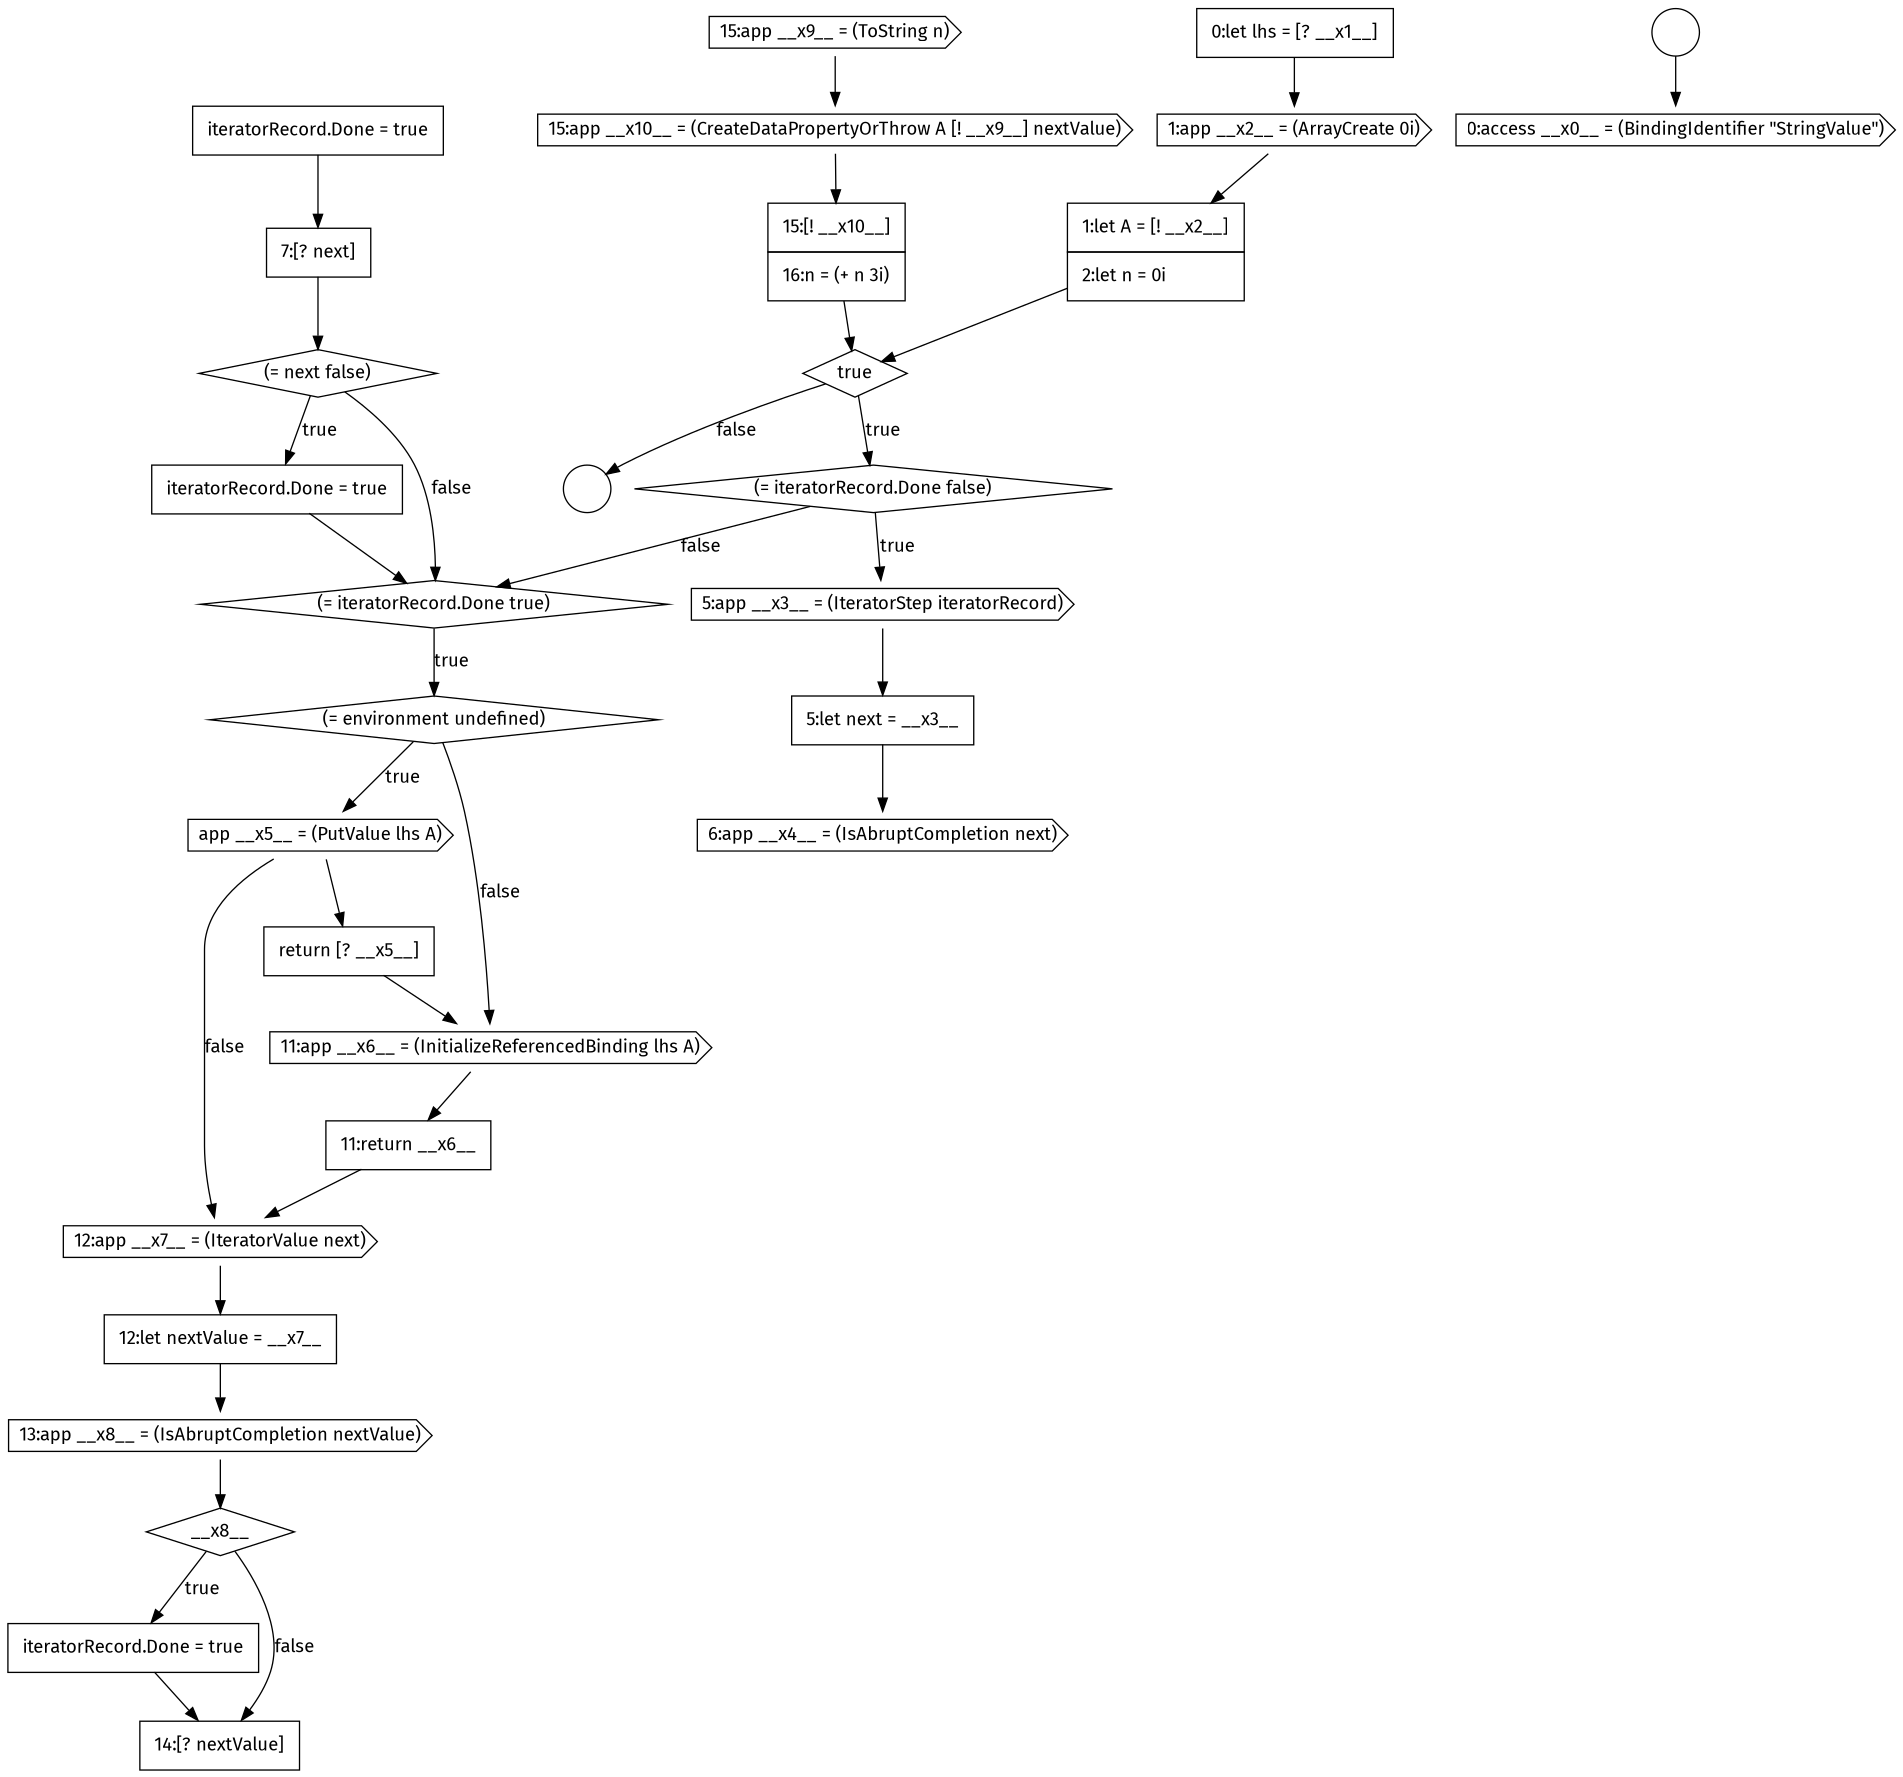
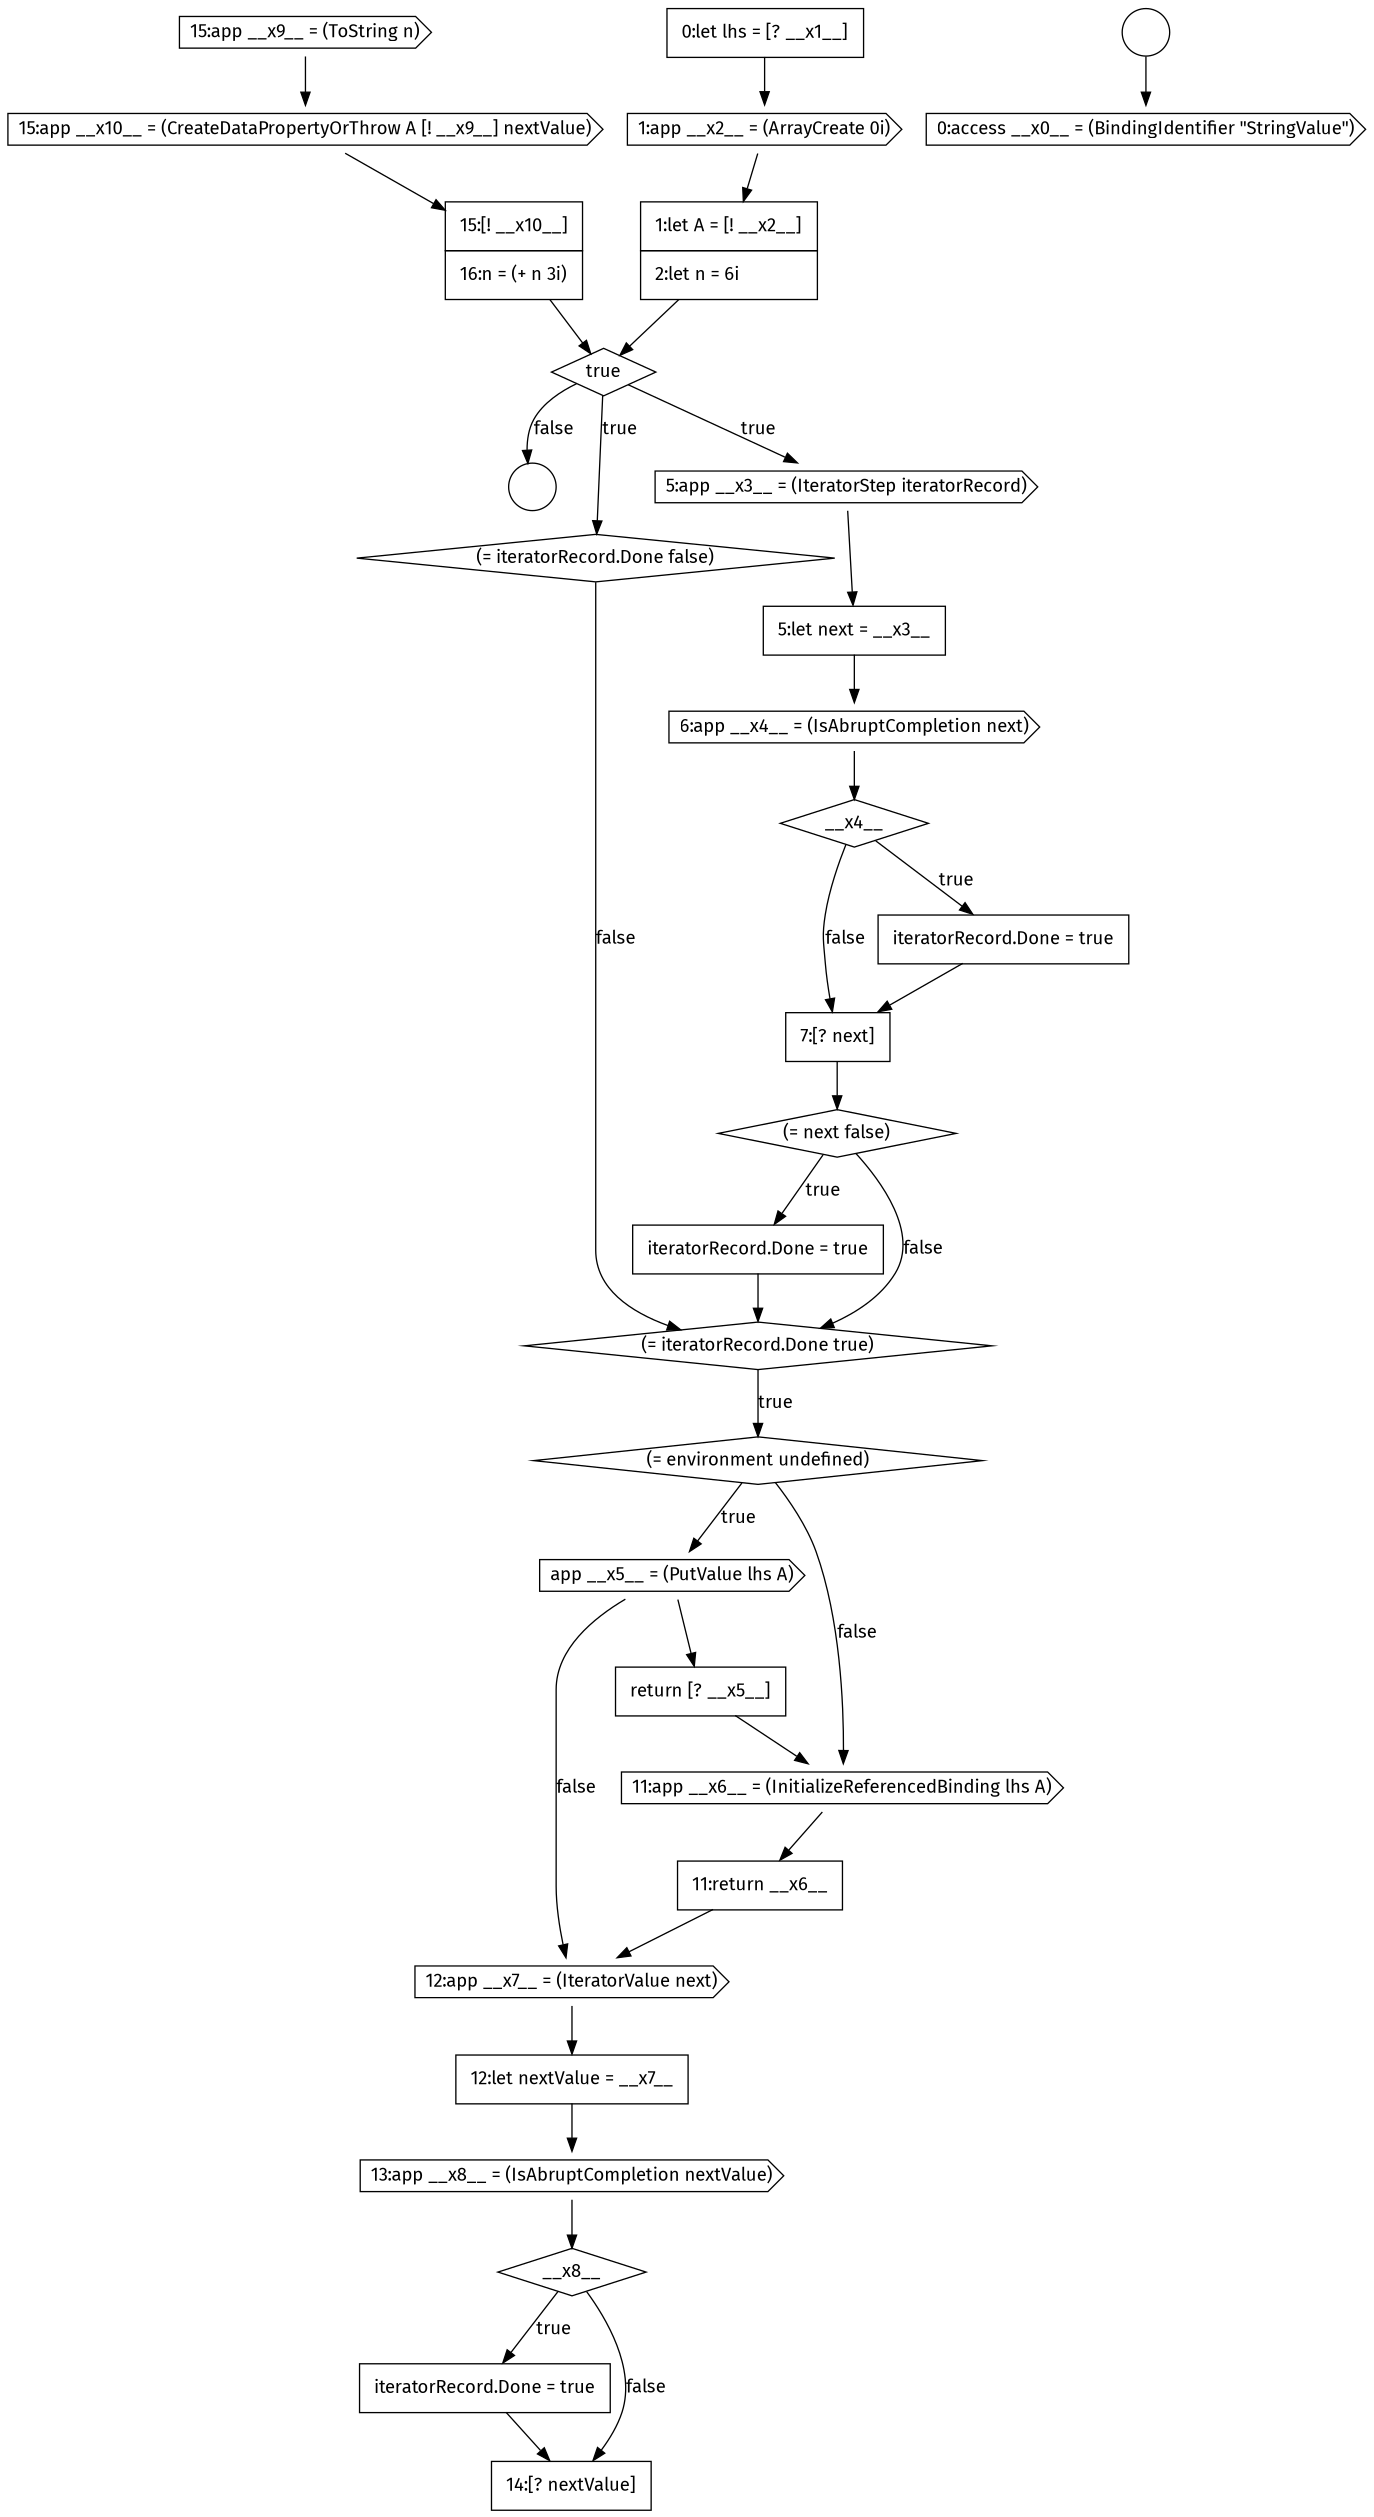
node "1:let A = [! __x2__]": text "2:let n = 0i" -> "2:let n = 6i"
edge "(= iteratorRecord.Done false)" -> "5:app __x3__ = (IteratorStep iteratorRecord)": now "true" -> "5:app __x3__ = (IteratorStep iteratorRecord)"
node "__x4__": added
